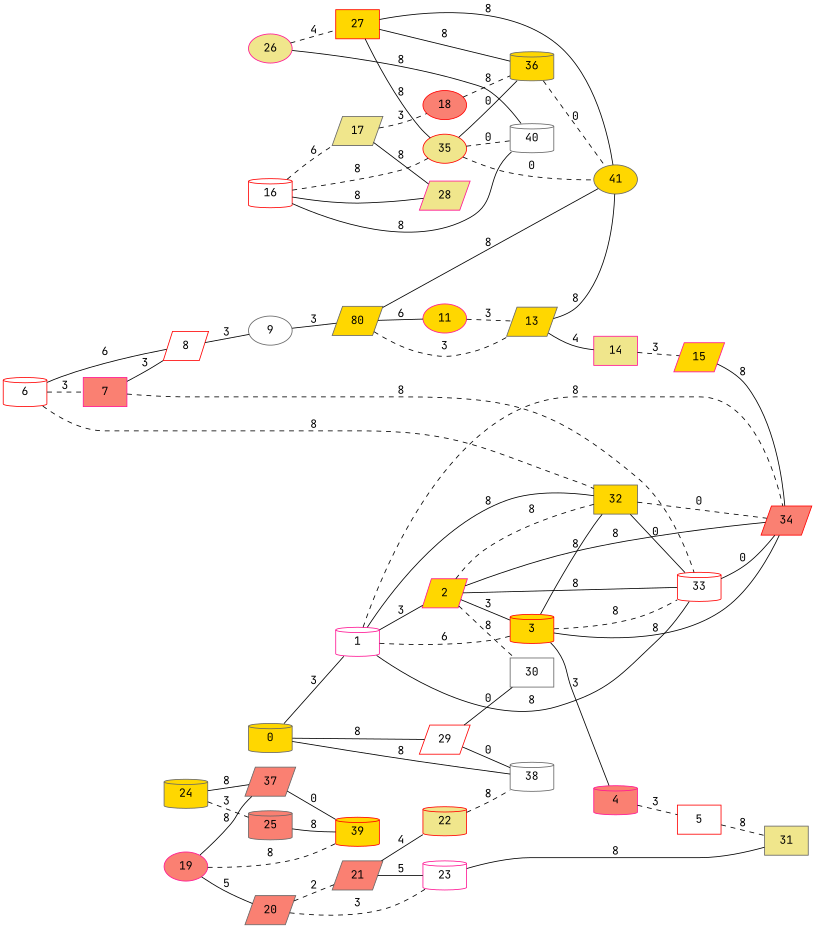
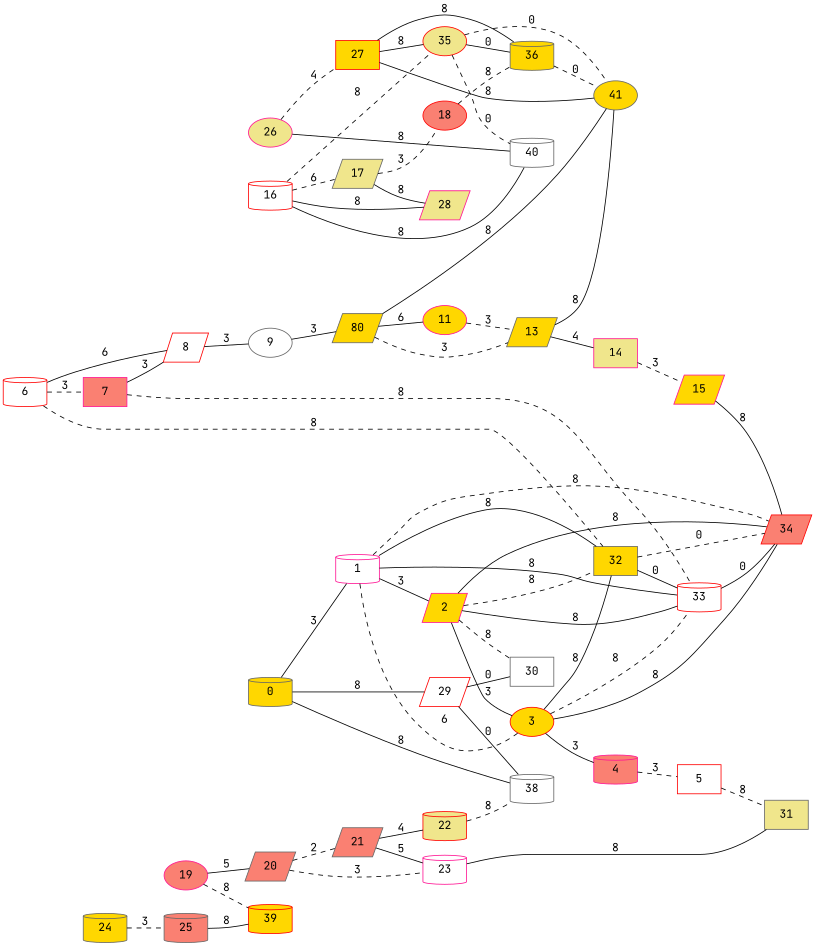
node "3": shape cylinder -> ellipse
node "37": removed
